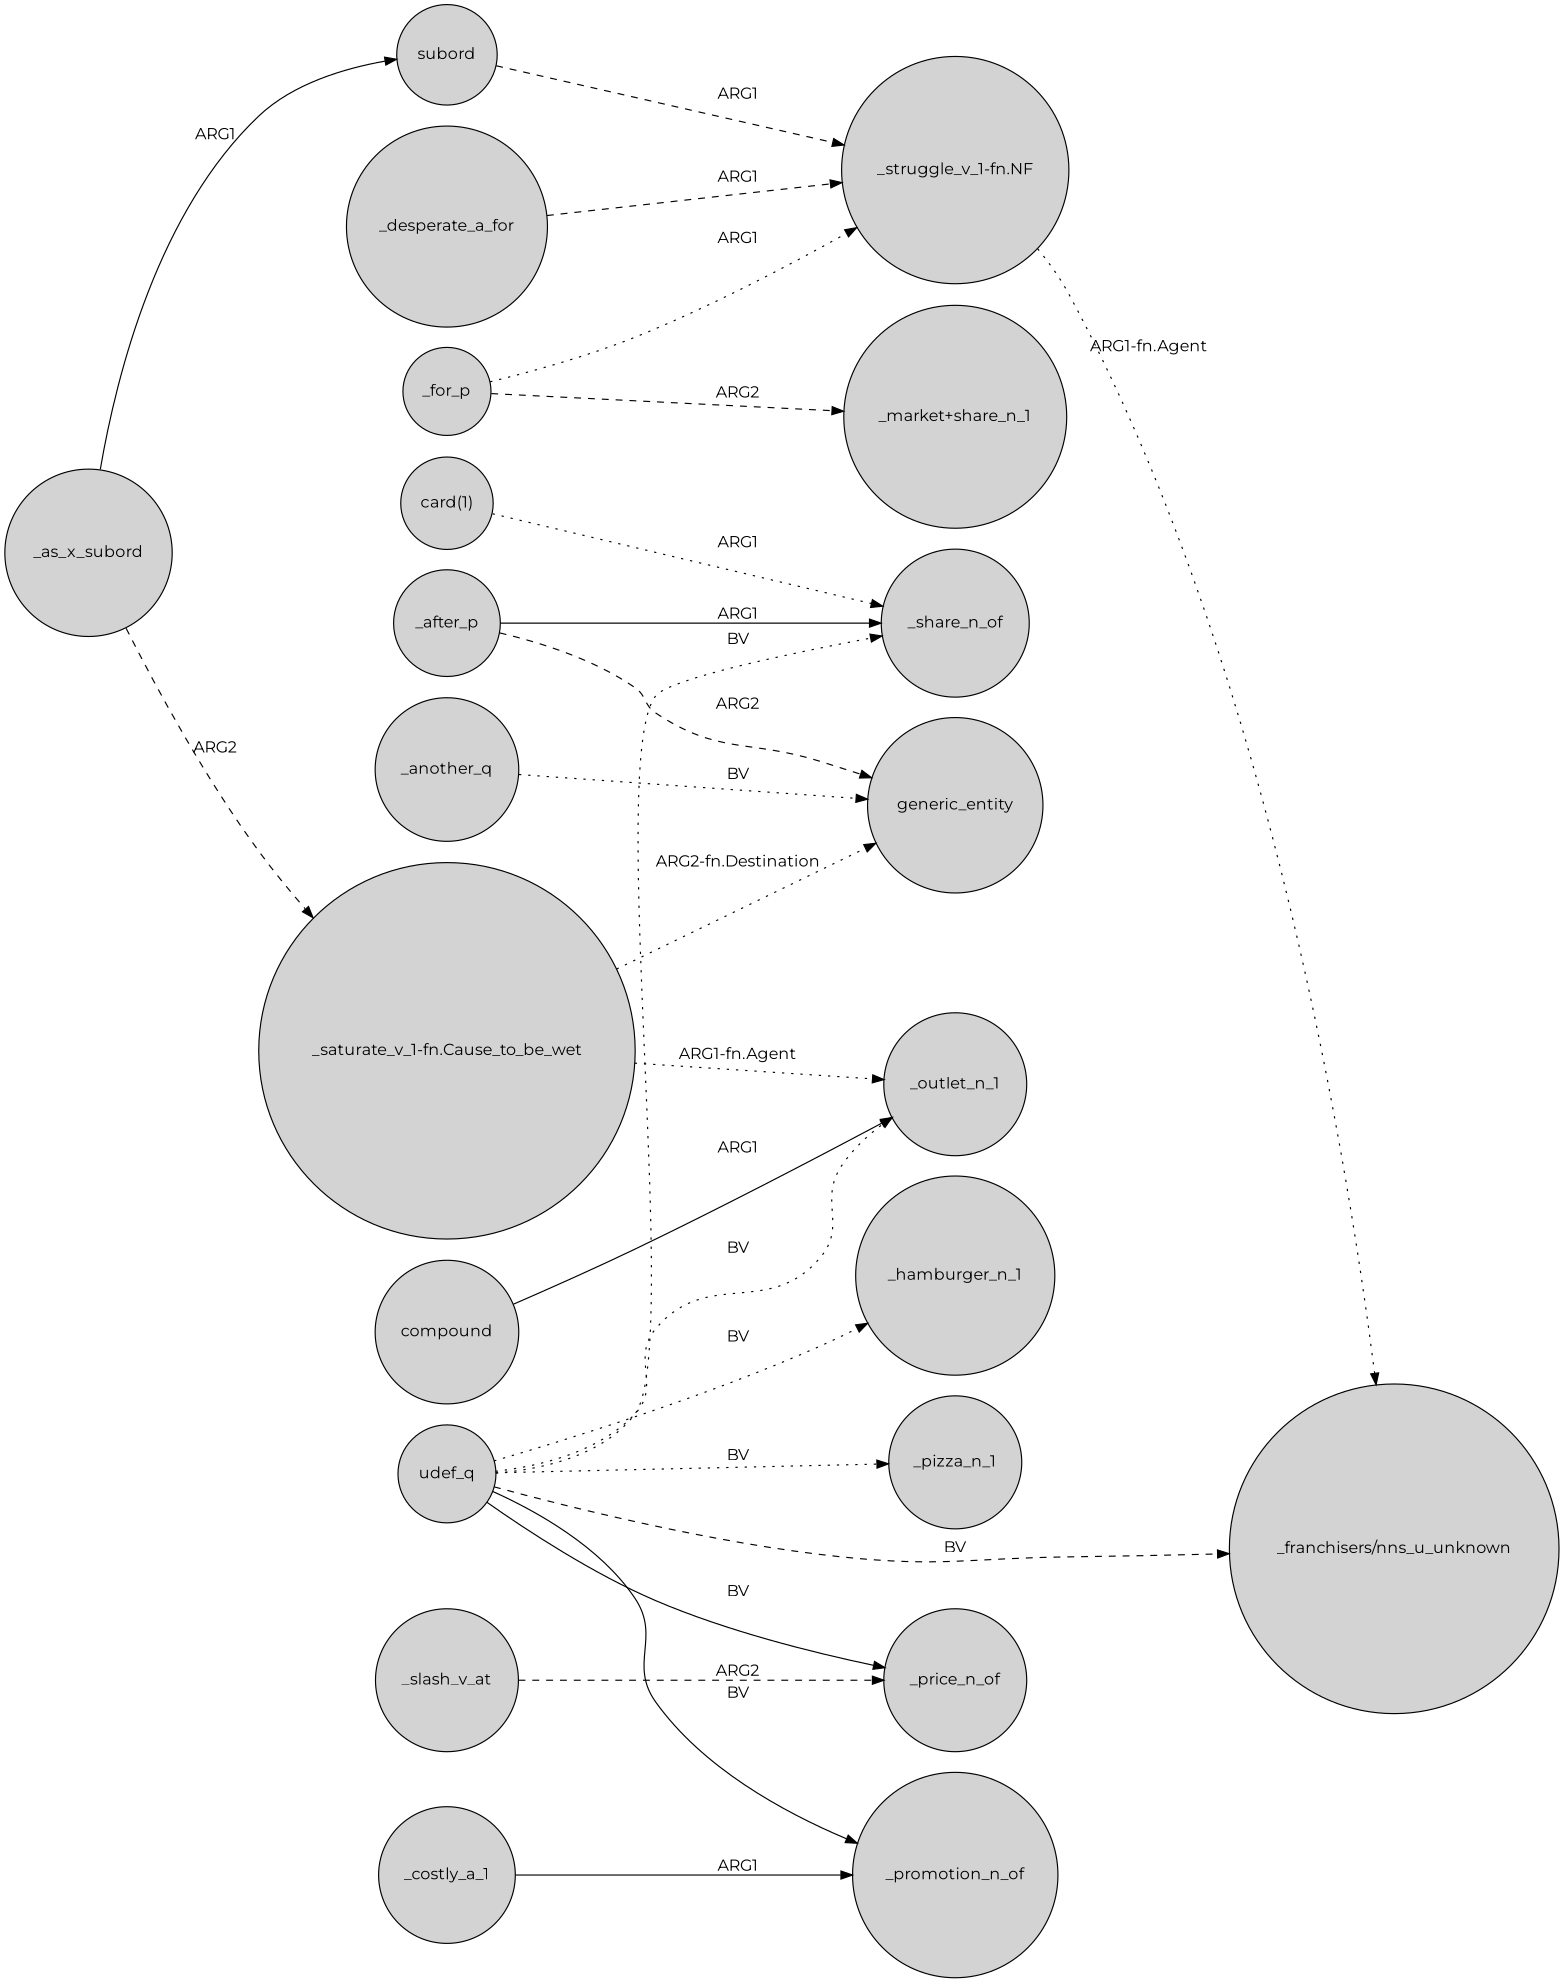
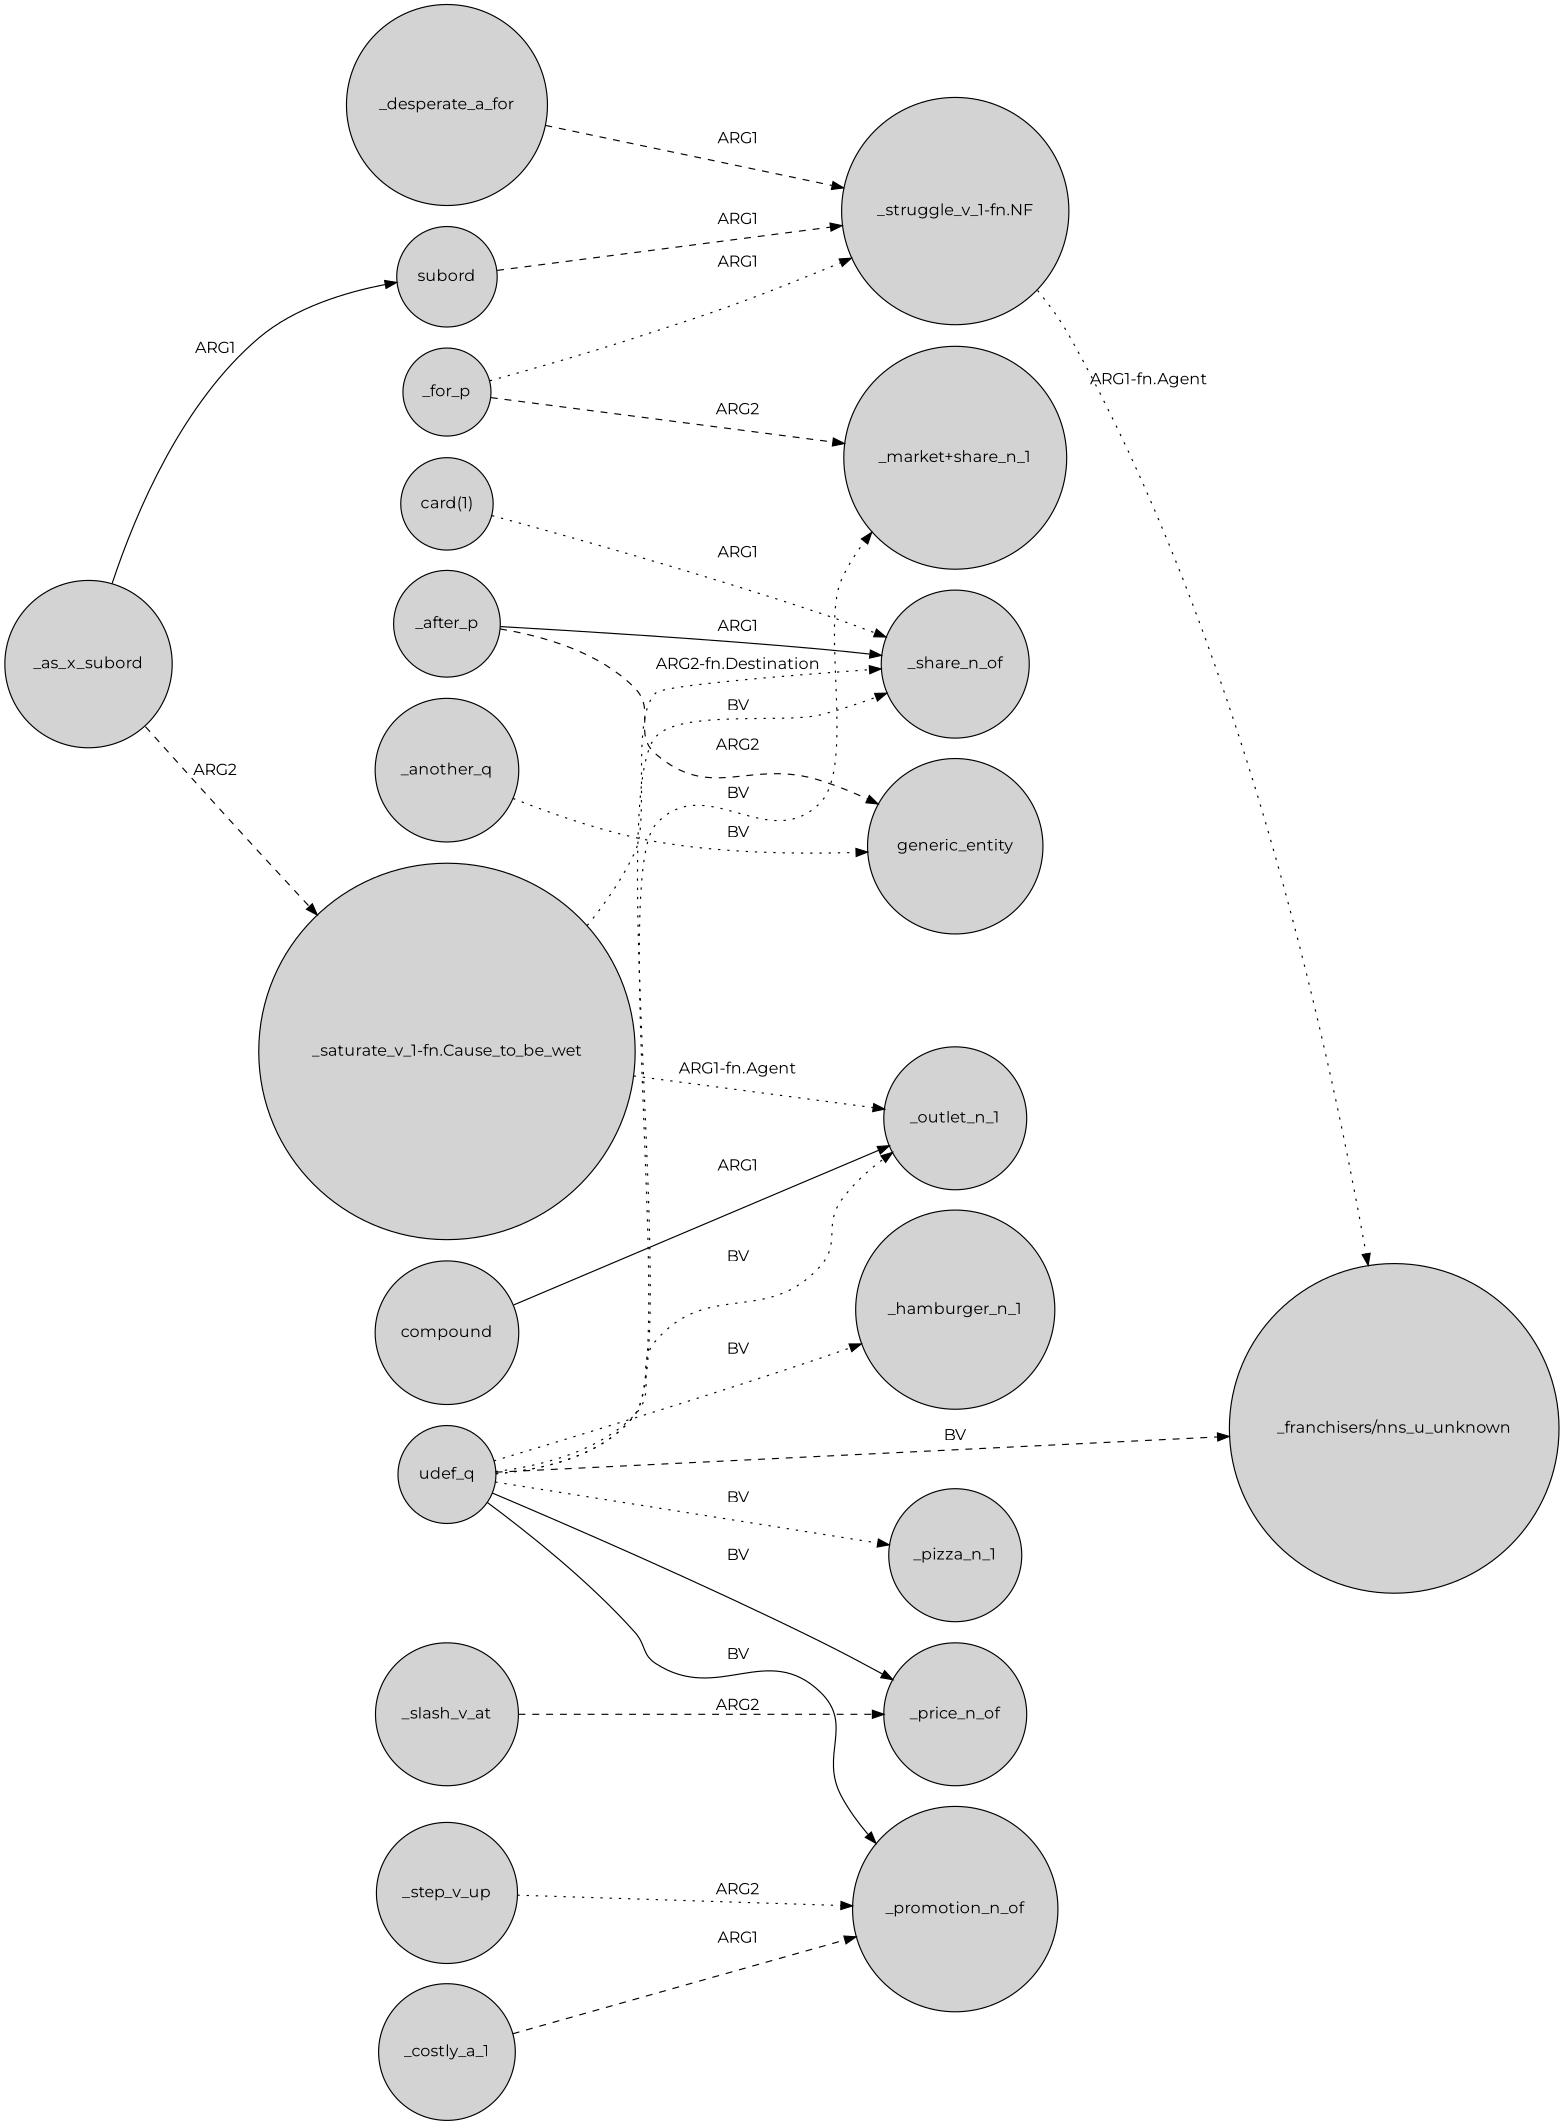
edge "udef_q" -> "_market+share_n_1": added, label "BV"
edge "_saturate_v_1-fn.Cause_to_be_wet" -> "generic_entity": now "_saturate_v_1-fn.Cause_to_be_wet" -> "_share_n_of"
edge "_costly_a_1" -> "_promotion_n_of": style solid -> dashed
node "_step_v_up": added
